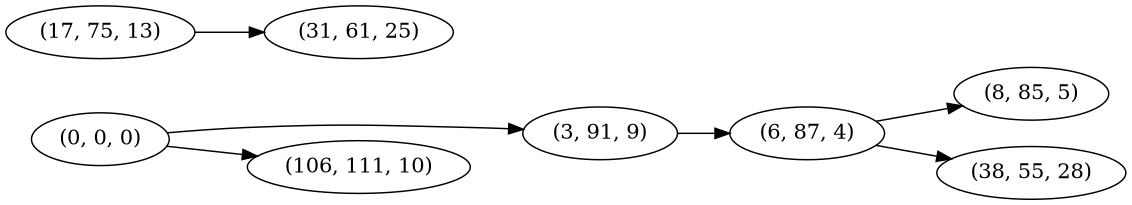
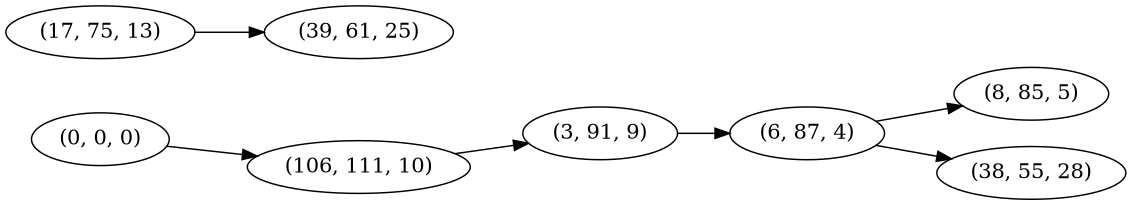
node "(31, 61, 25)": label "(31, 61, 25)" -> "(39, 61, 25)"
edge "(0, 0, 0)" -> "(3, 91, 9)": now "(106, 111, 10)" -> "(3, 91, 9)"
